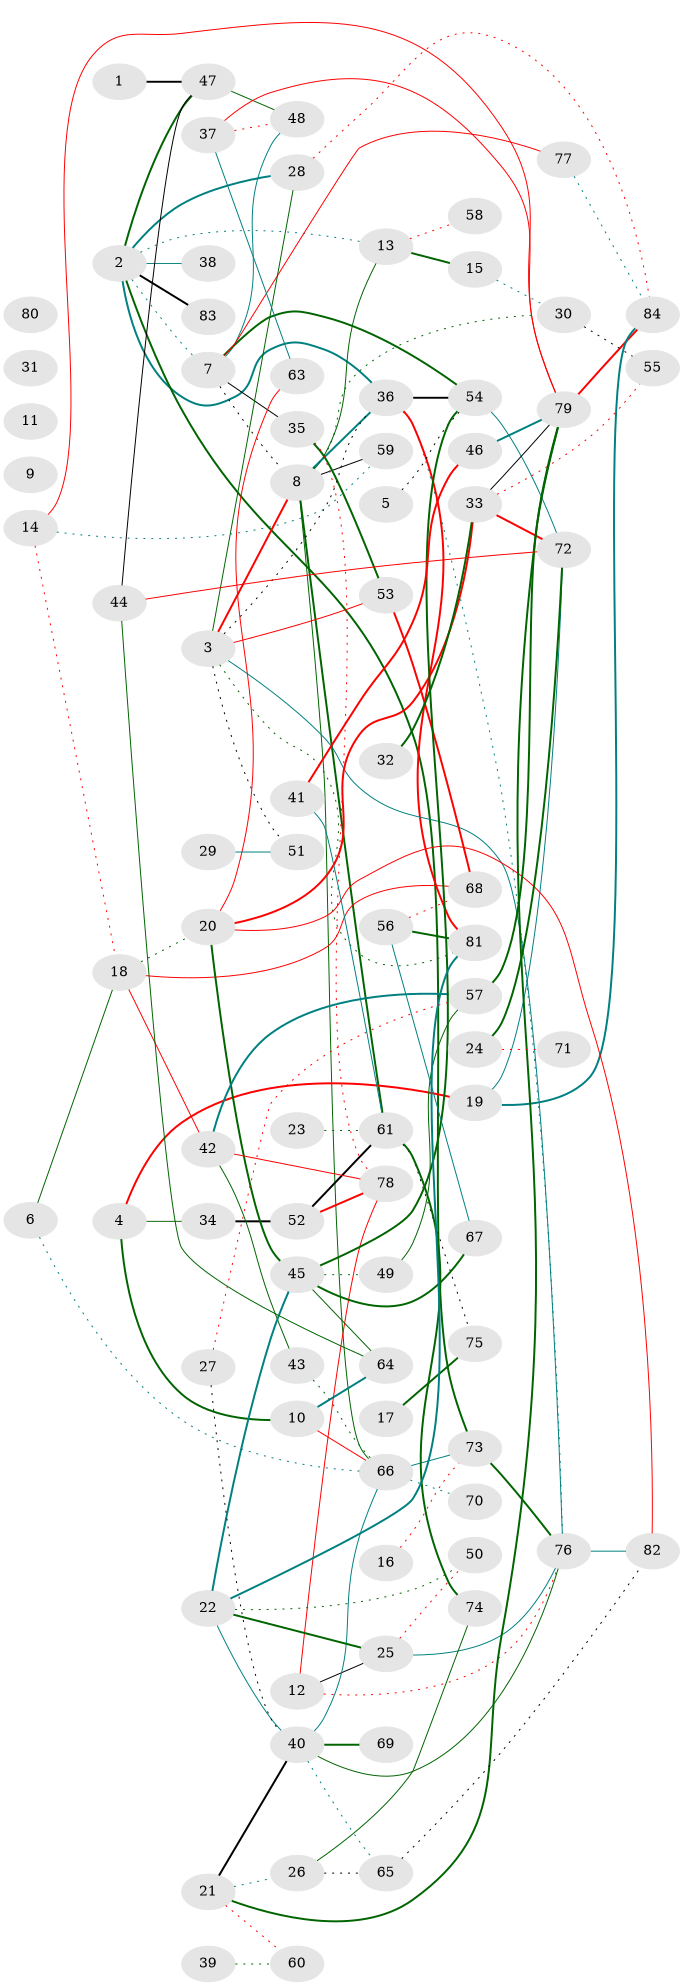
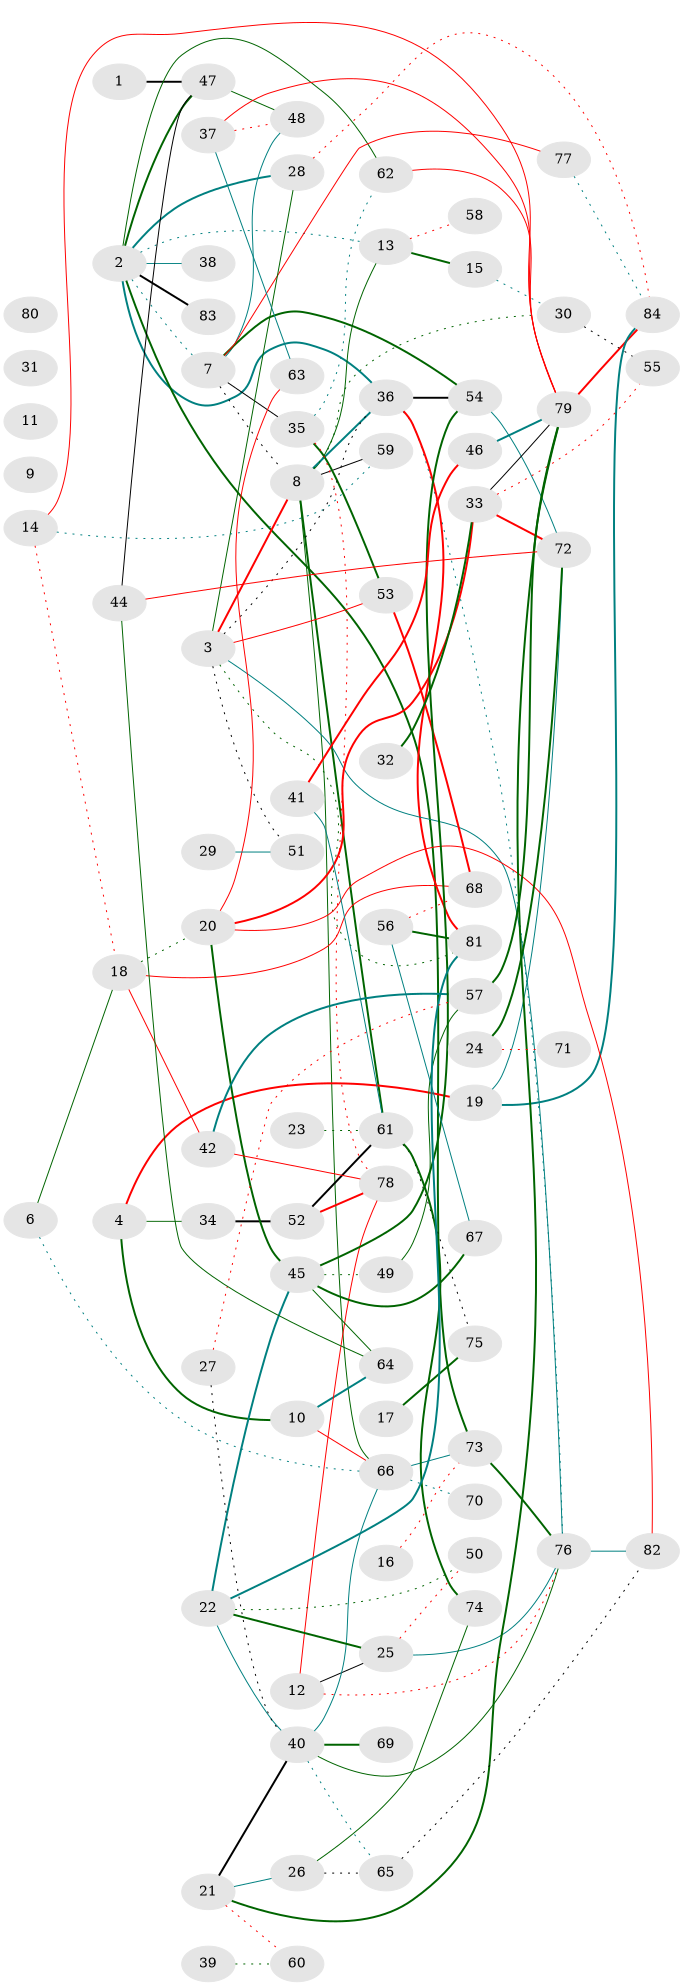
node "62": added
node "5": removed
node "43": removed
edge "26" -- "21": style dotted -> solid
